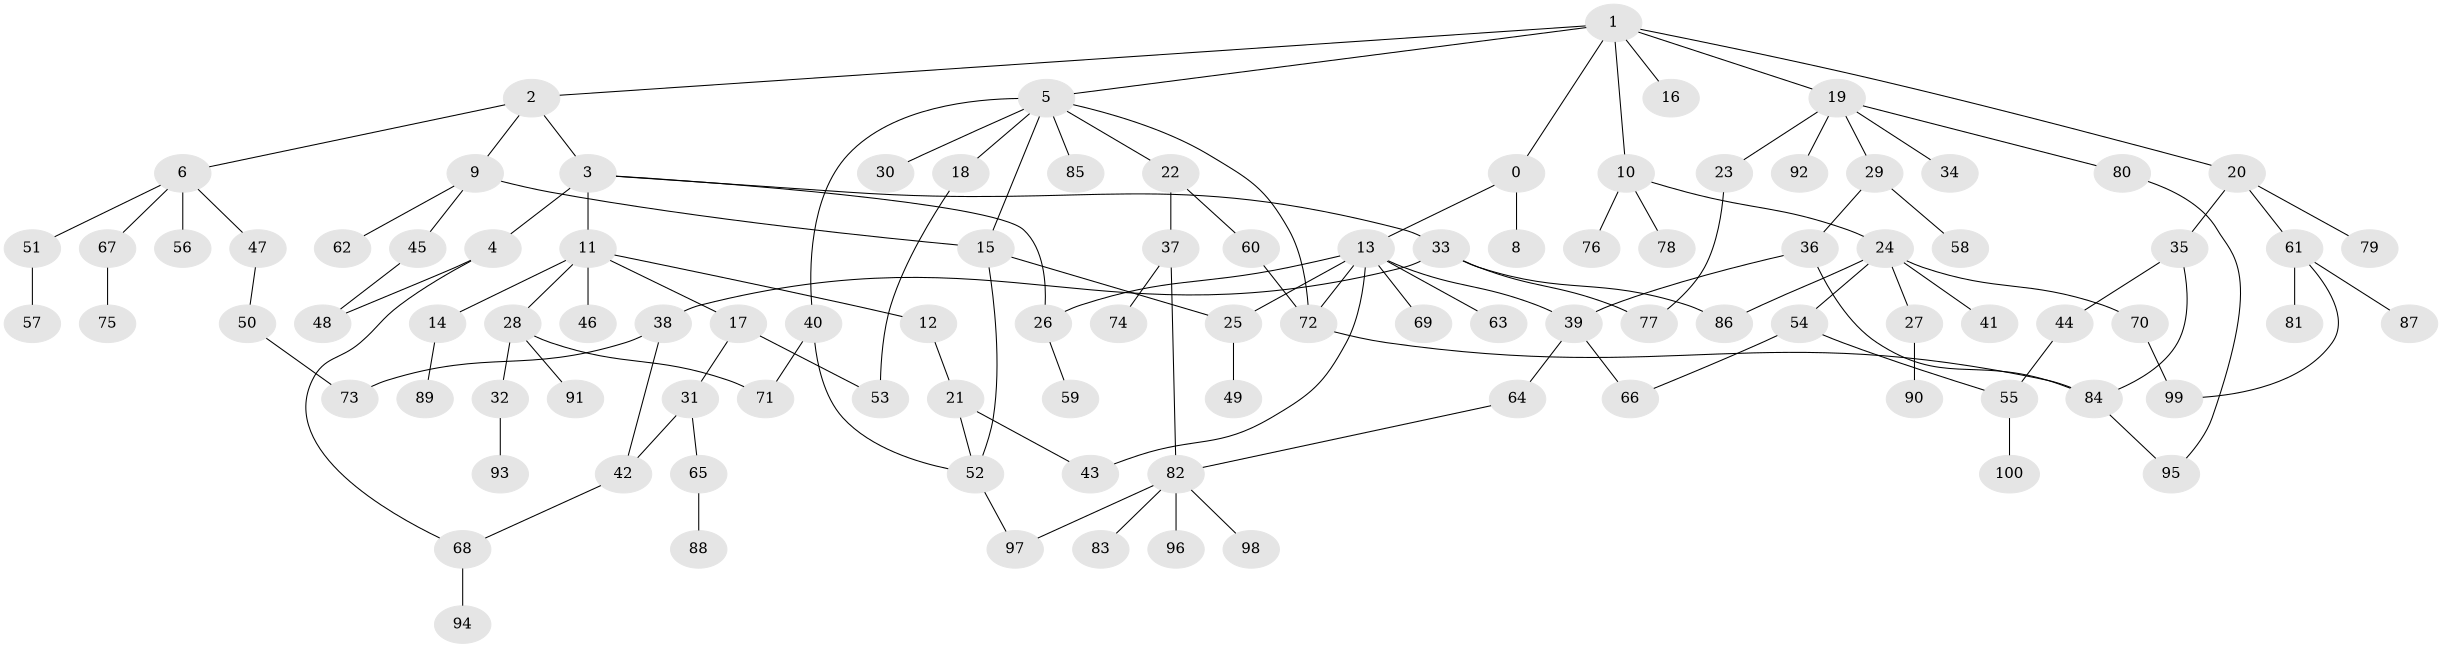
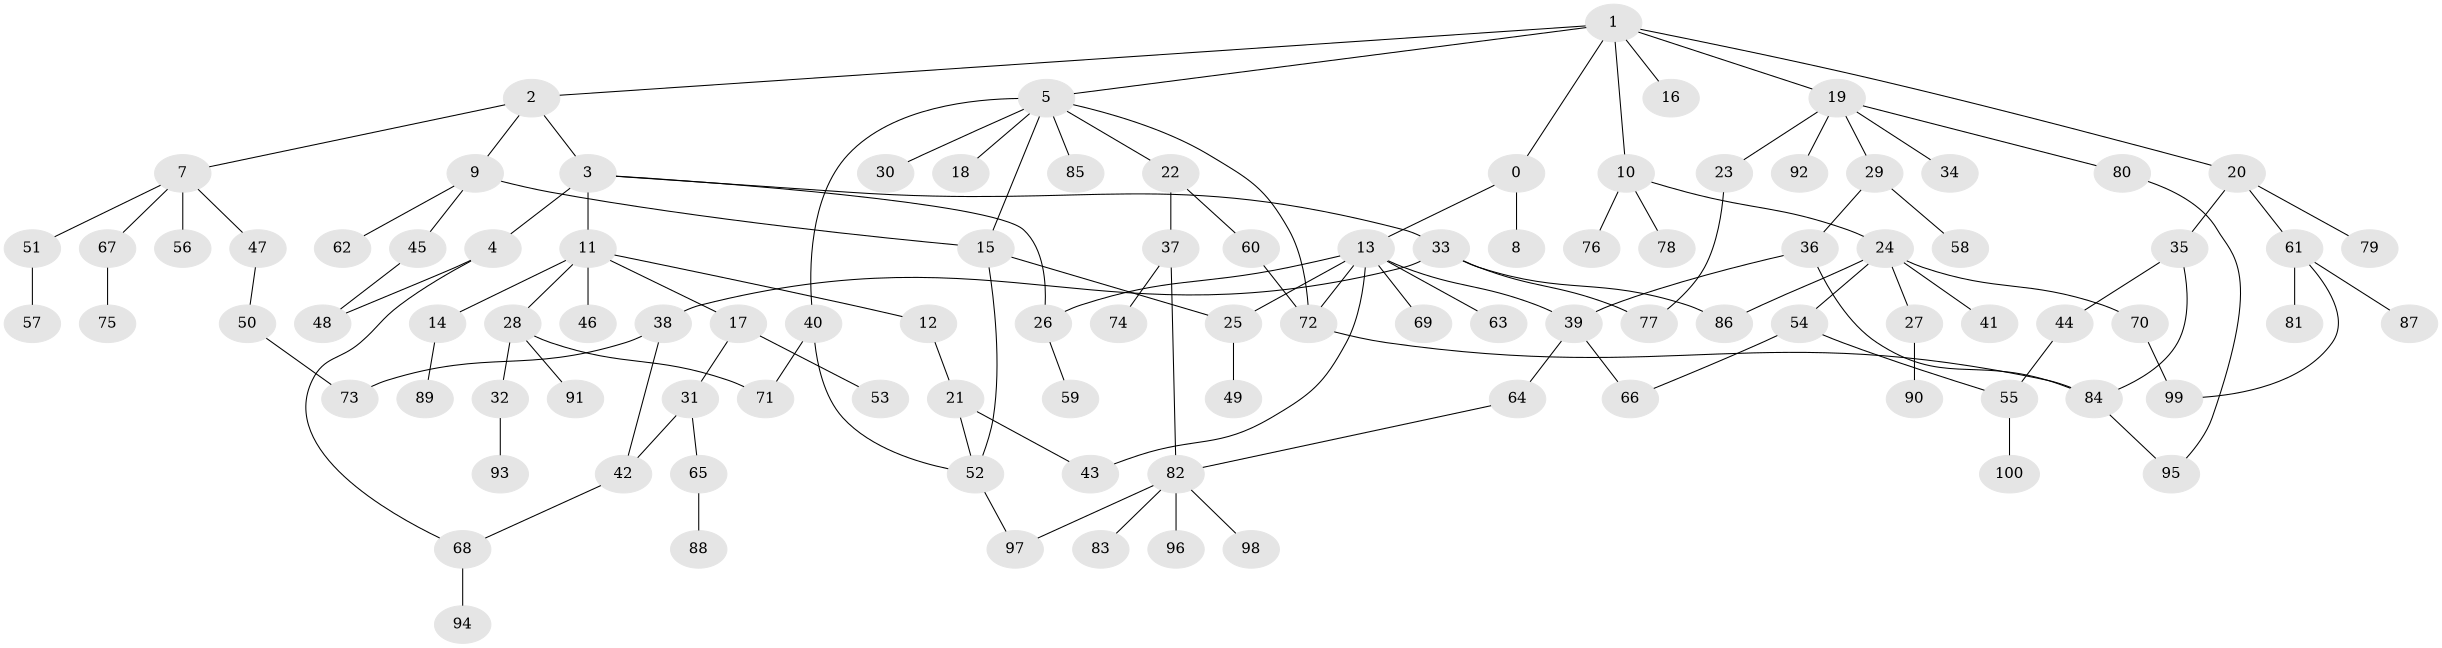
node "6": label "6" -> "7"
edge "18" -- "53": removed
